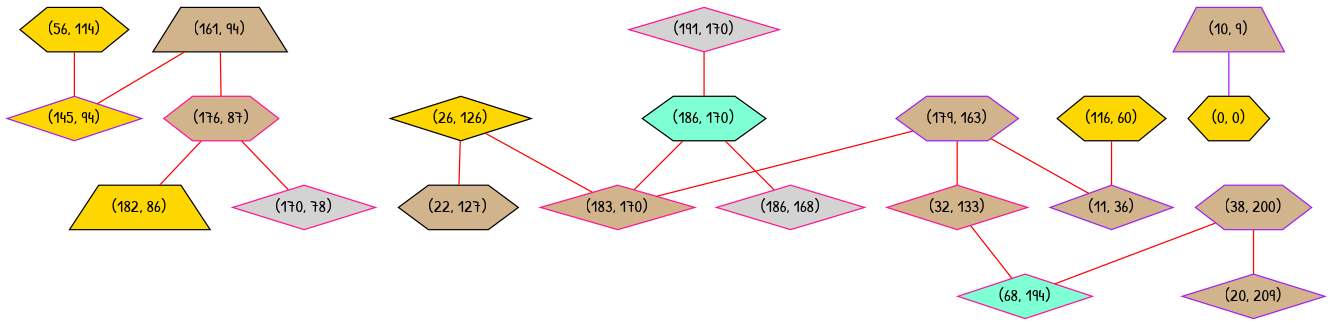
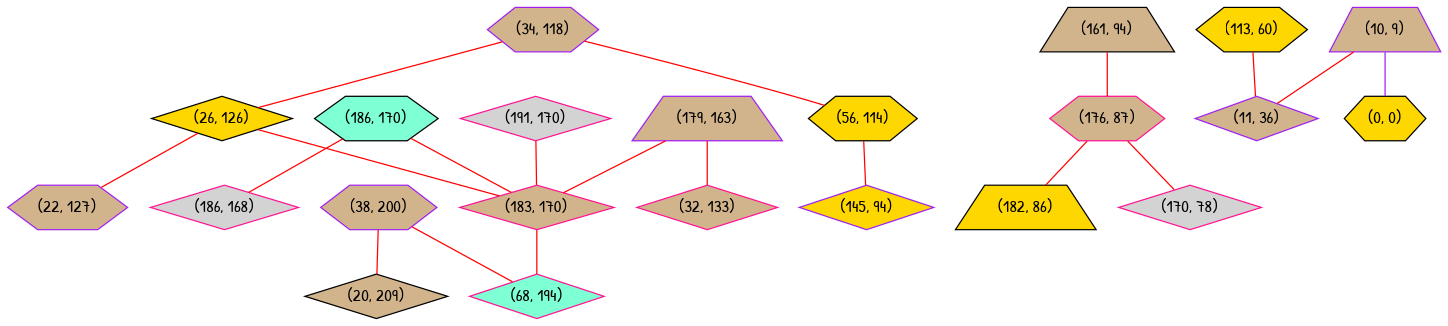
node "(34, 118)": added
edge "(191, 170)" -- "(186, 170)": now "(191, 170)" -- "(183, 170)"
edge "(161, 94)" -- "(145, 94)": removed
node "(179, 163)": shape hexagon -> trapezium
node "(116, 60)": label "(116, 60)" -> "(113, 60)"
edge "(179, 163)" -- "(11, 36)": now "(10, 9)" -- "(11, 36)"
node "(22, 127)": color black -> purple
edge "(32, 133)" -- "(68, 194)": now "(183, 170)" -- "(68, 194)"
node "(20, 209)": color purple -> black
